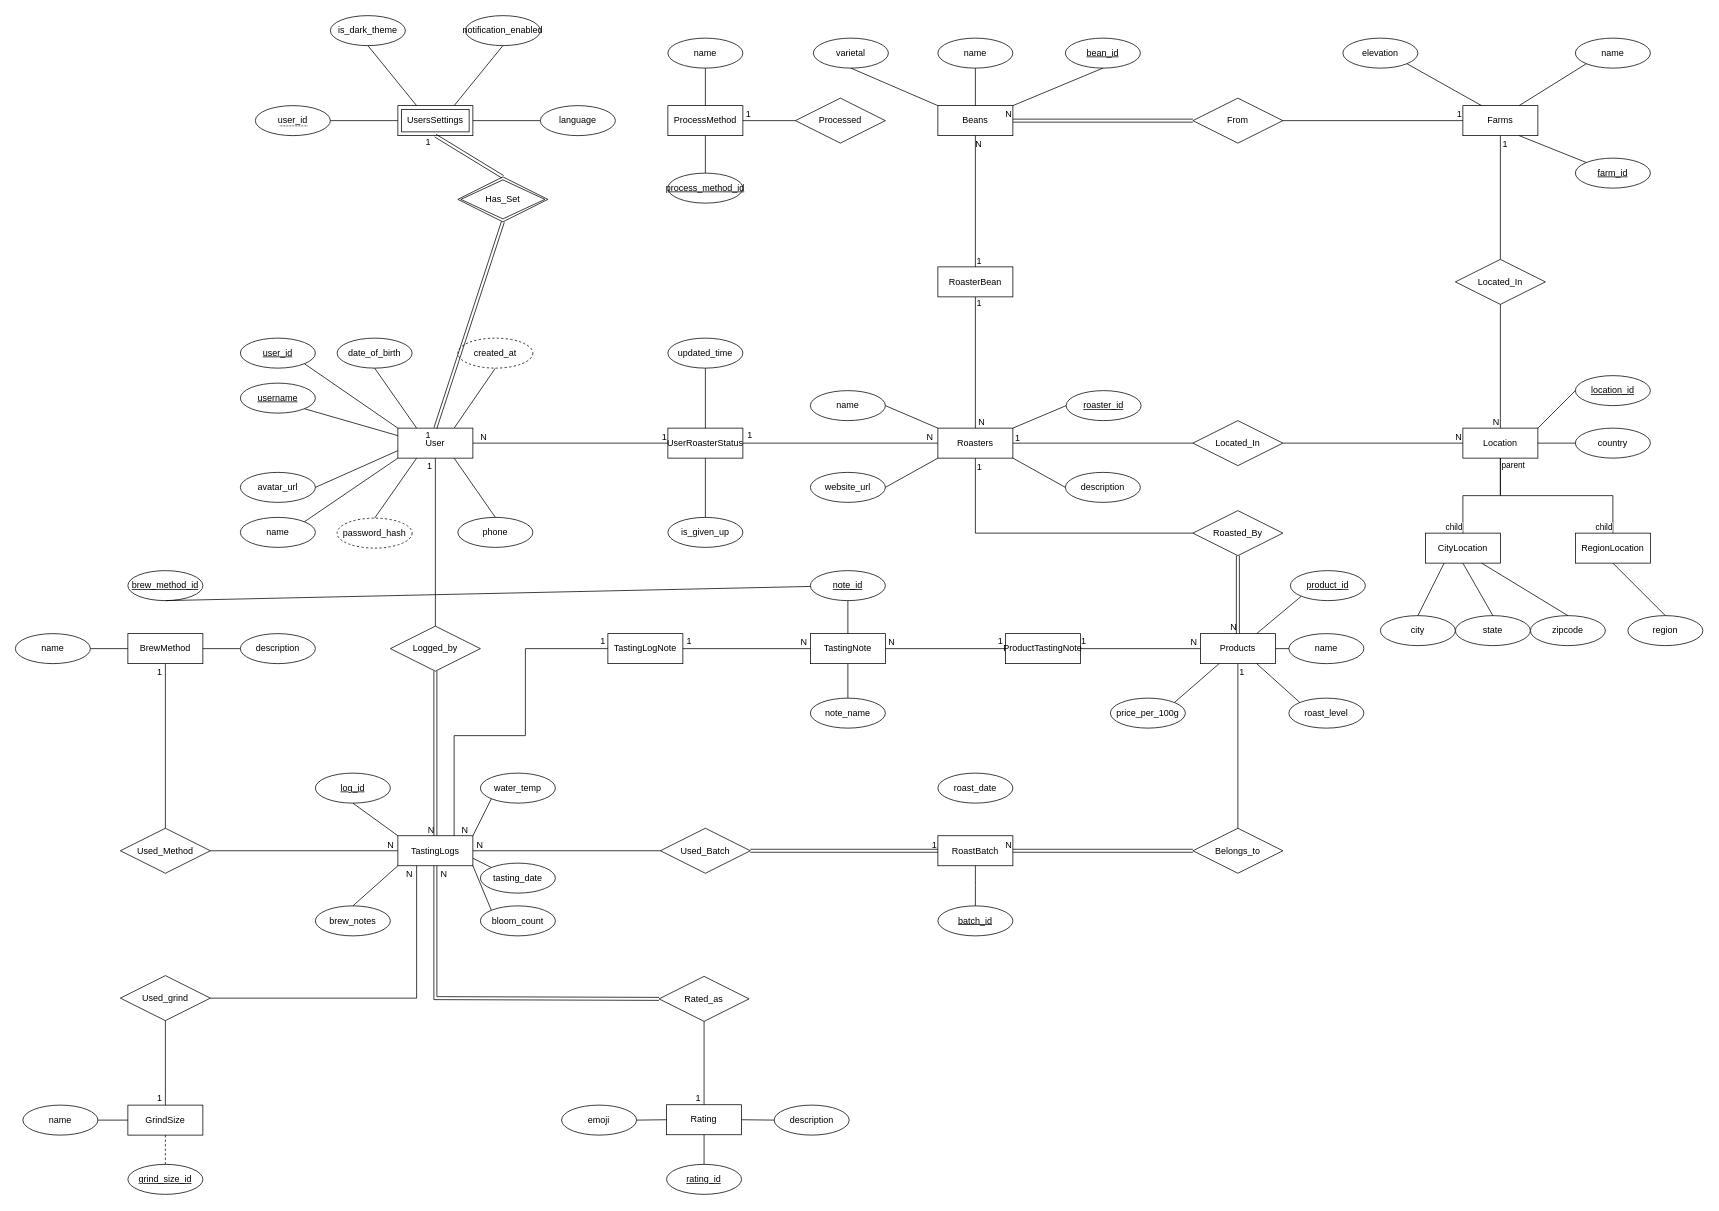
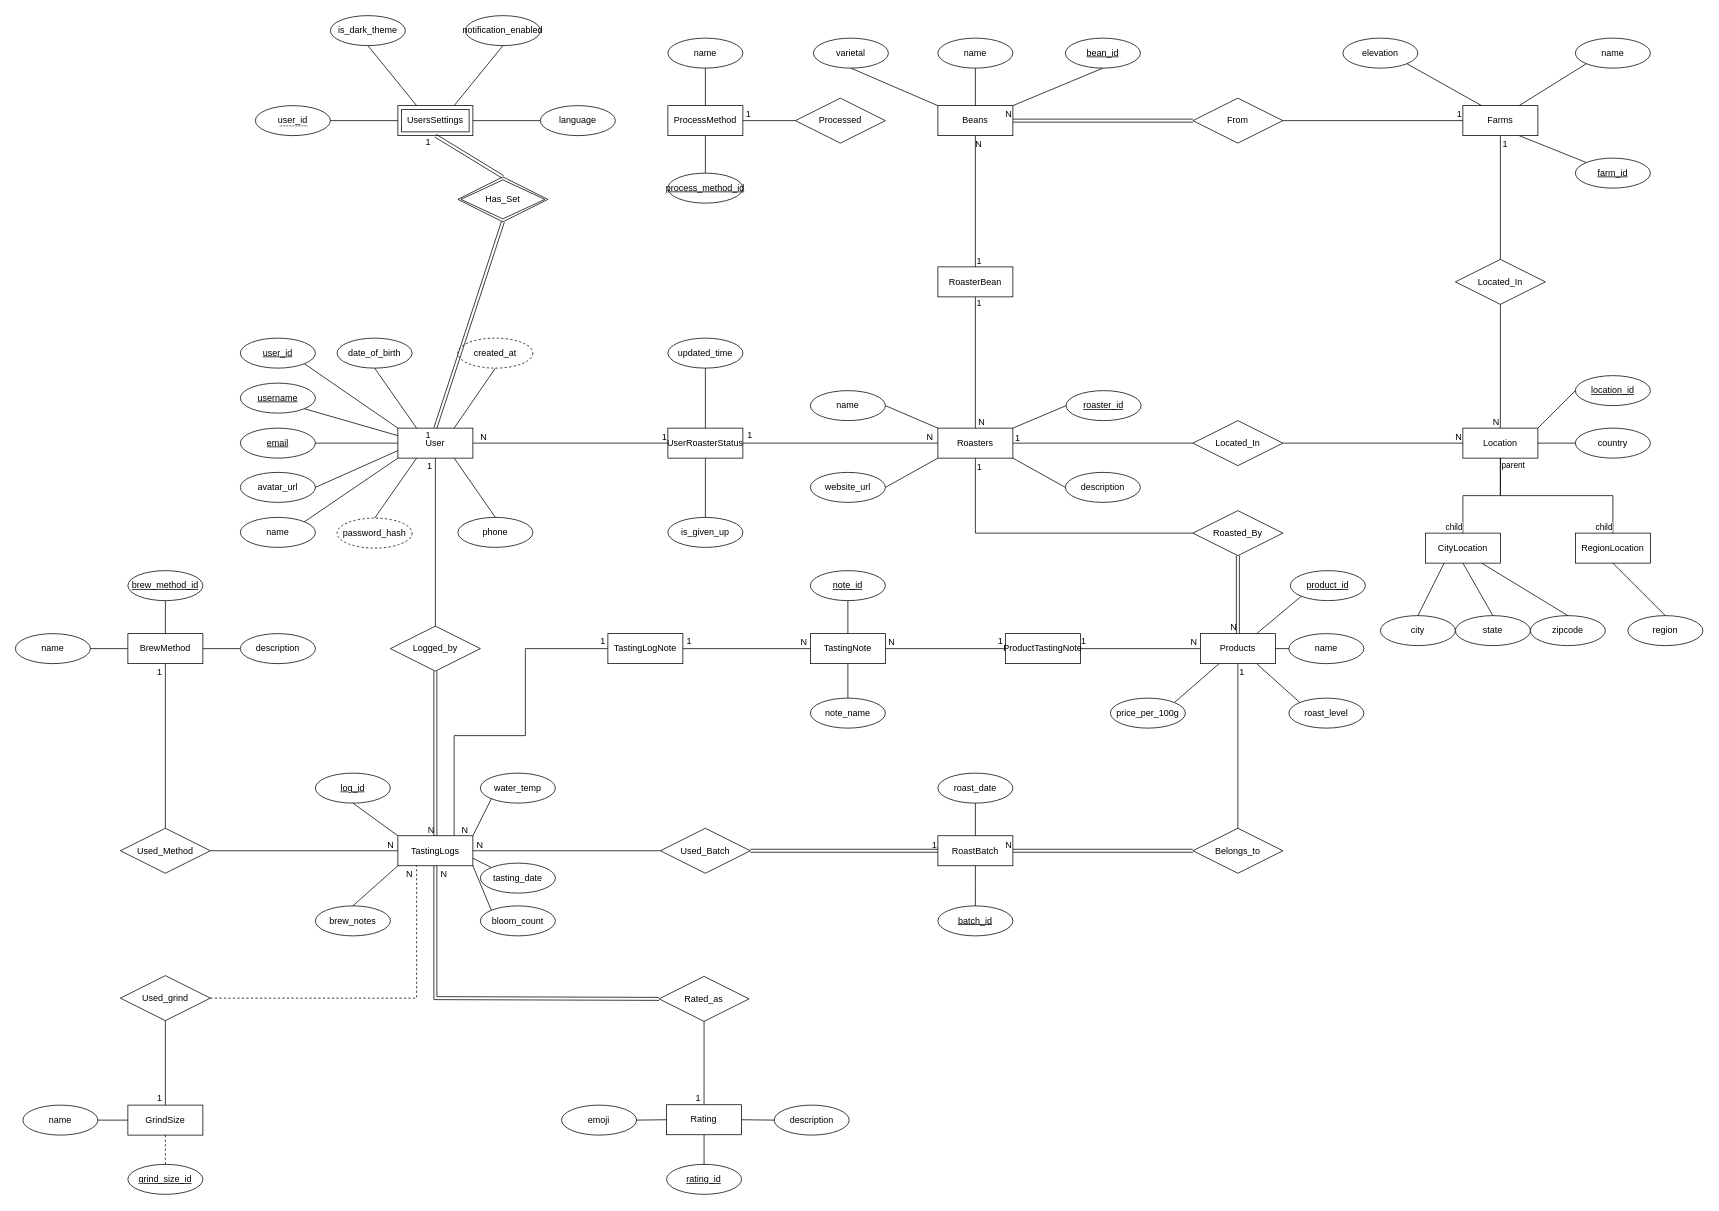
node "email": added
edge "email" -- "User": added
edge "brew_method_id" -- "note_id": now "brew_method_id" -- "BrewMethod"
edge "roast_date" -- "RoastBatch": added
edge "TastingLogs" -- "Used_grind": style solid -> dashed
